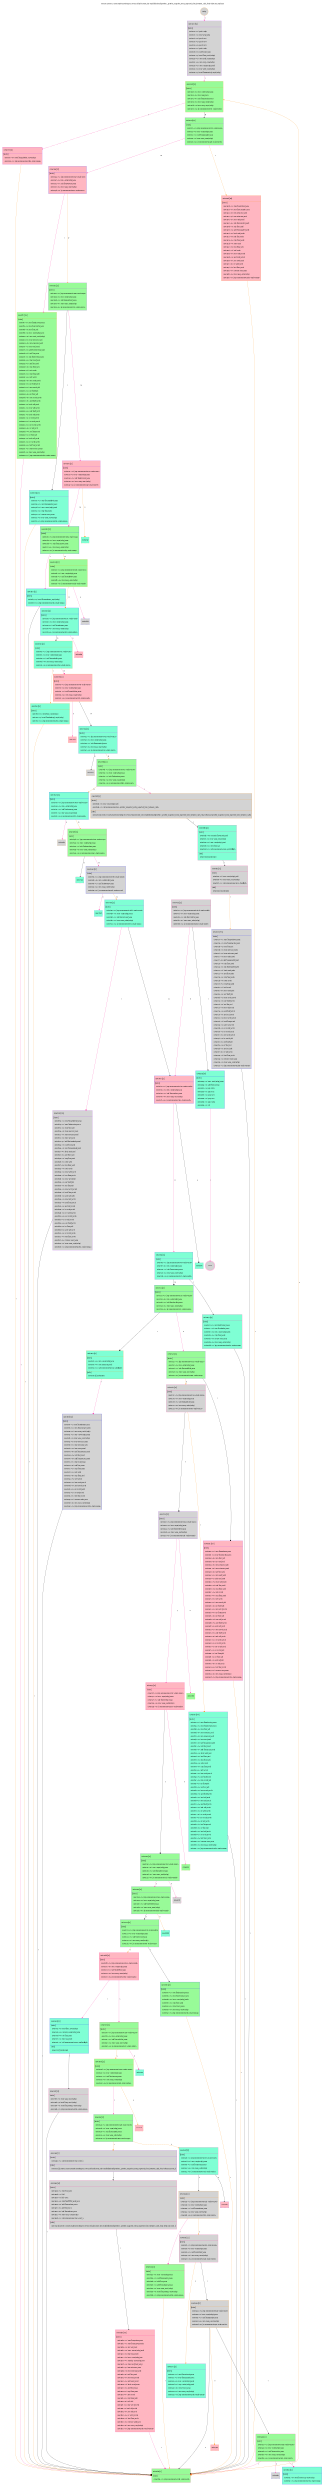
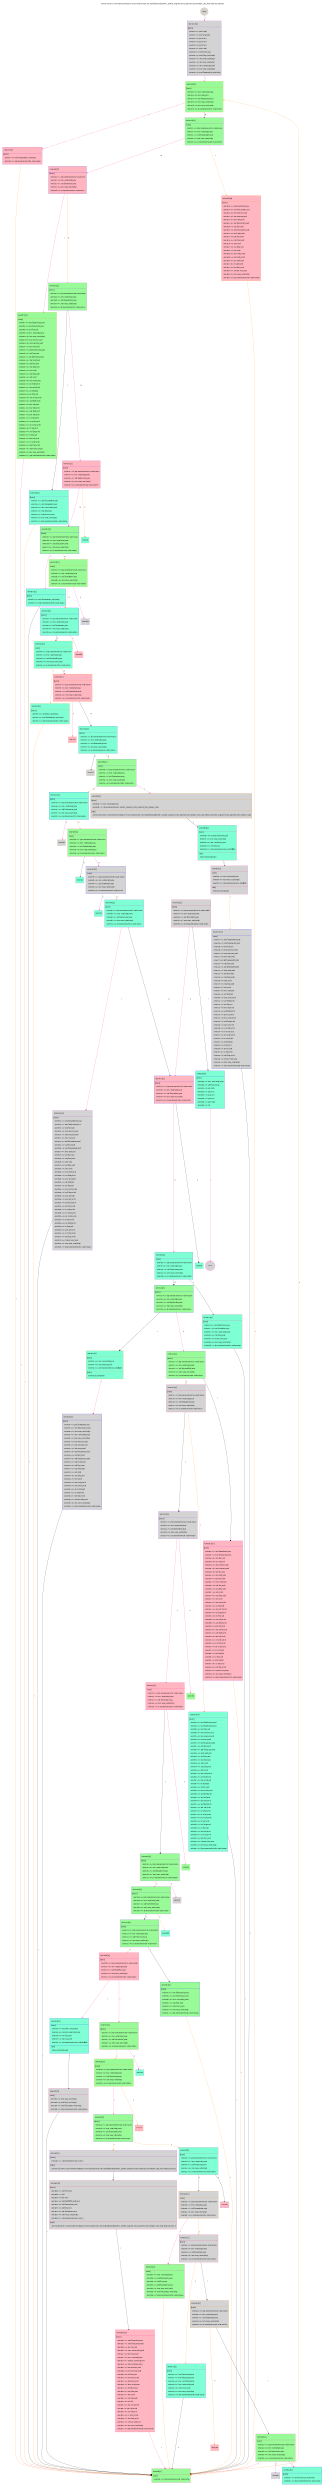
edge "0x40168a [25]" -> "0x4021b6 [5]": now "0x401a10 [27]" -> "0x4021b6 [5]"
